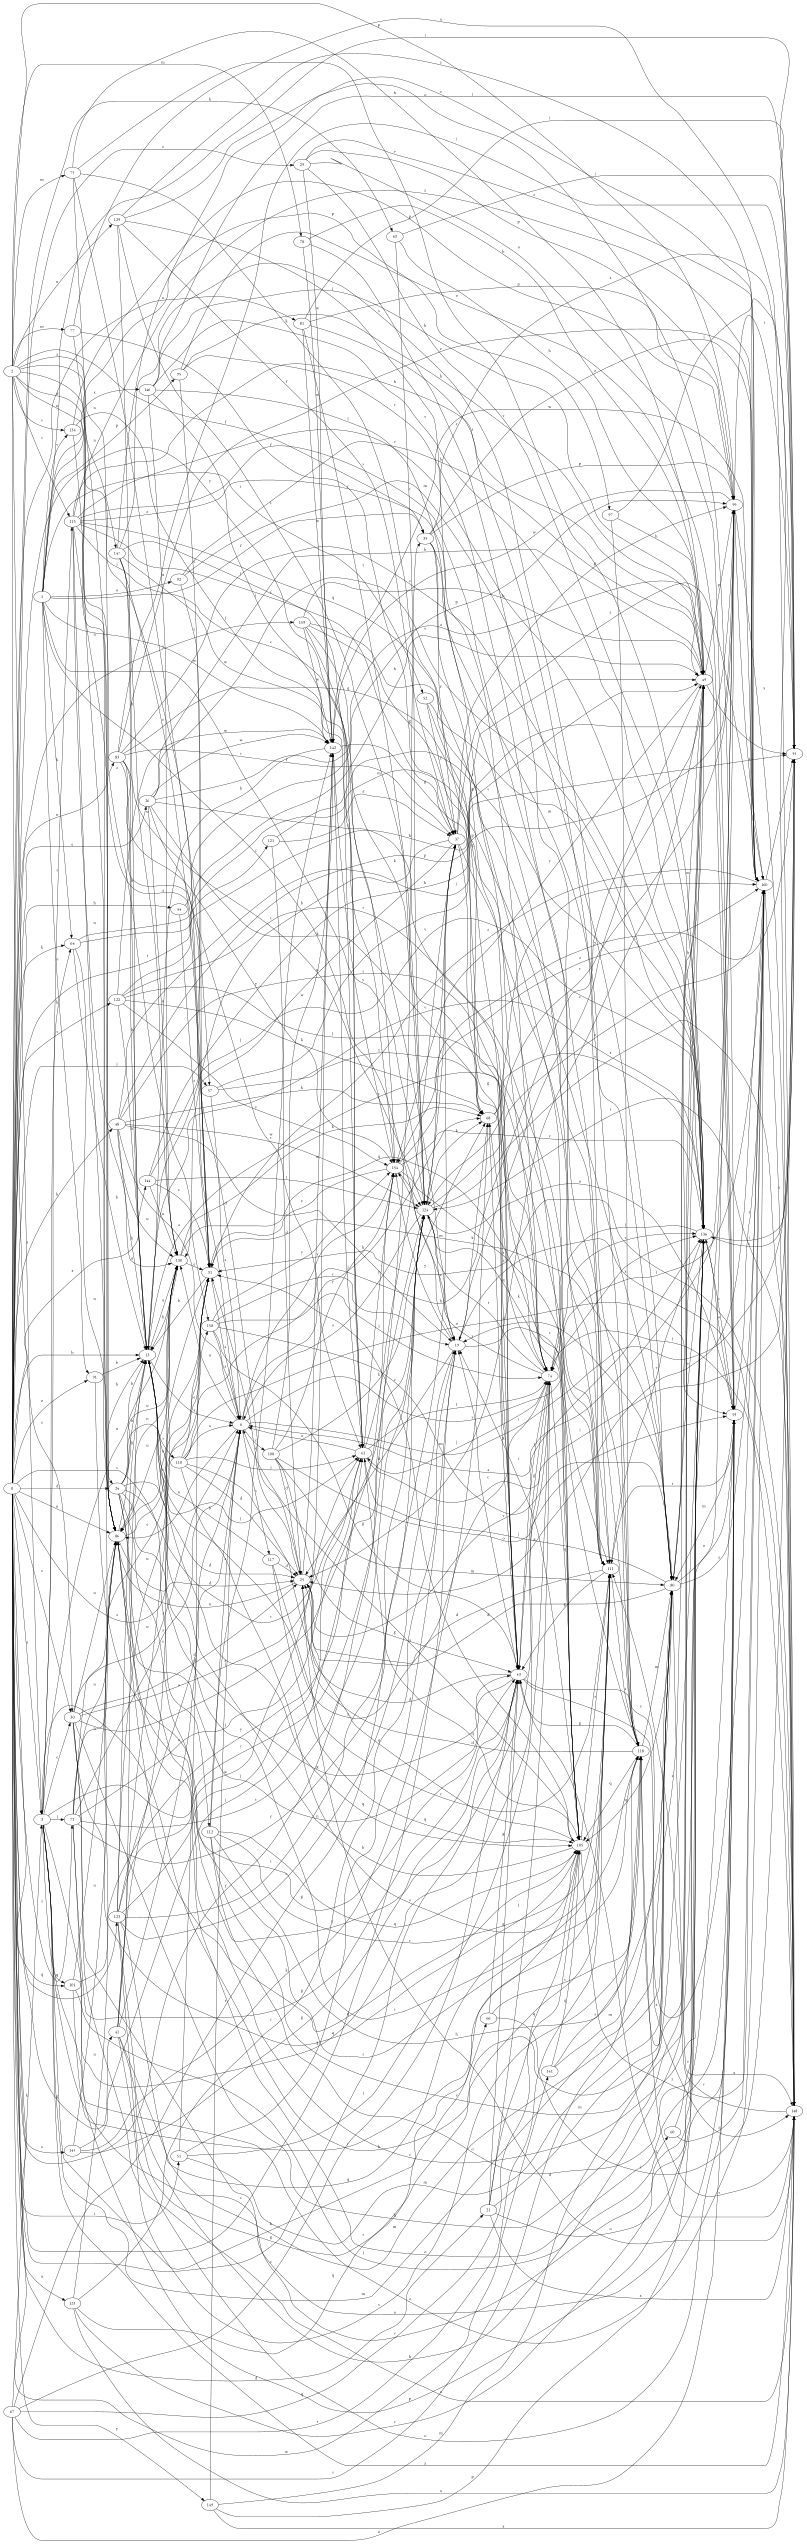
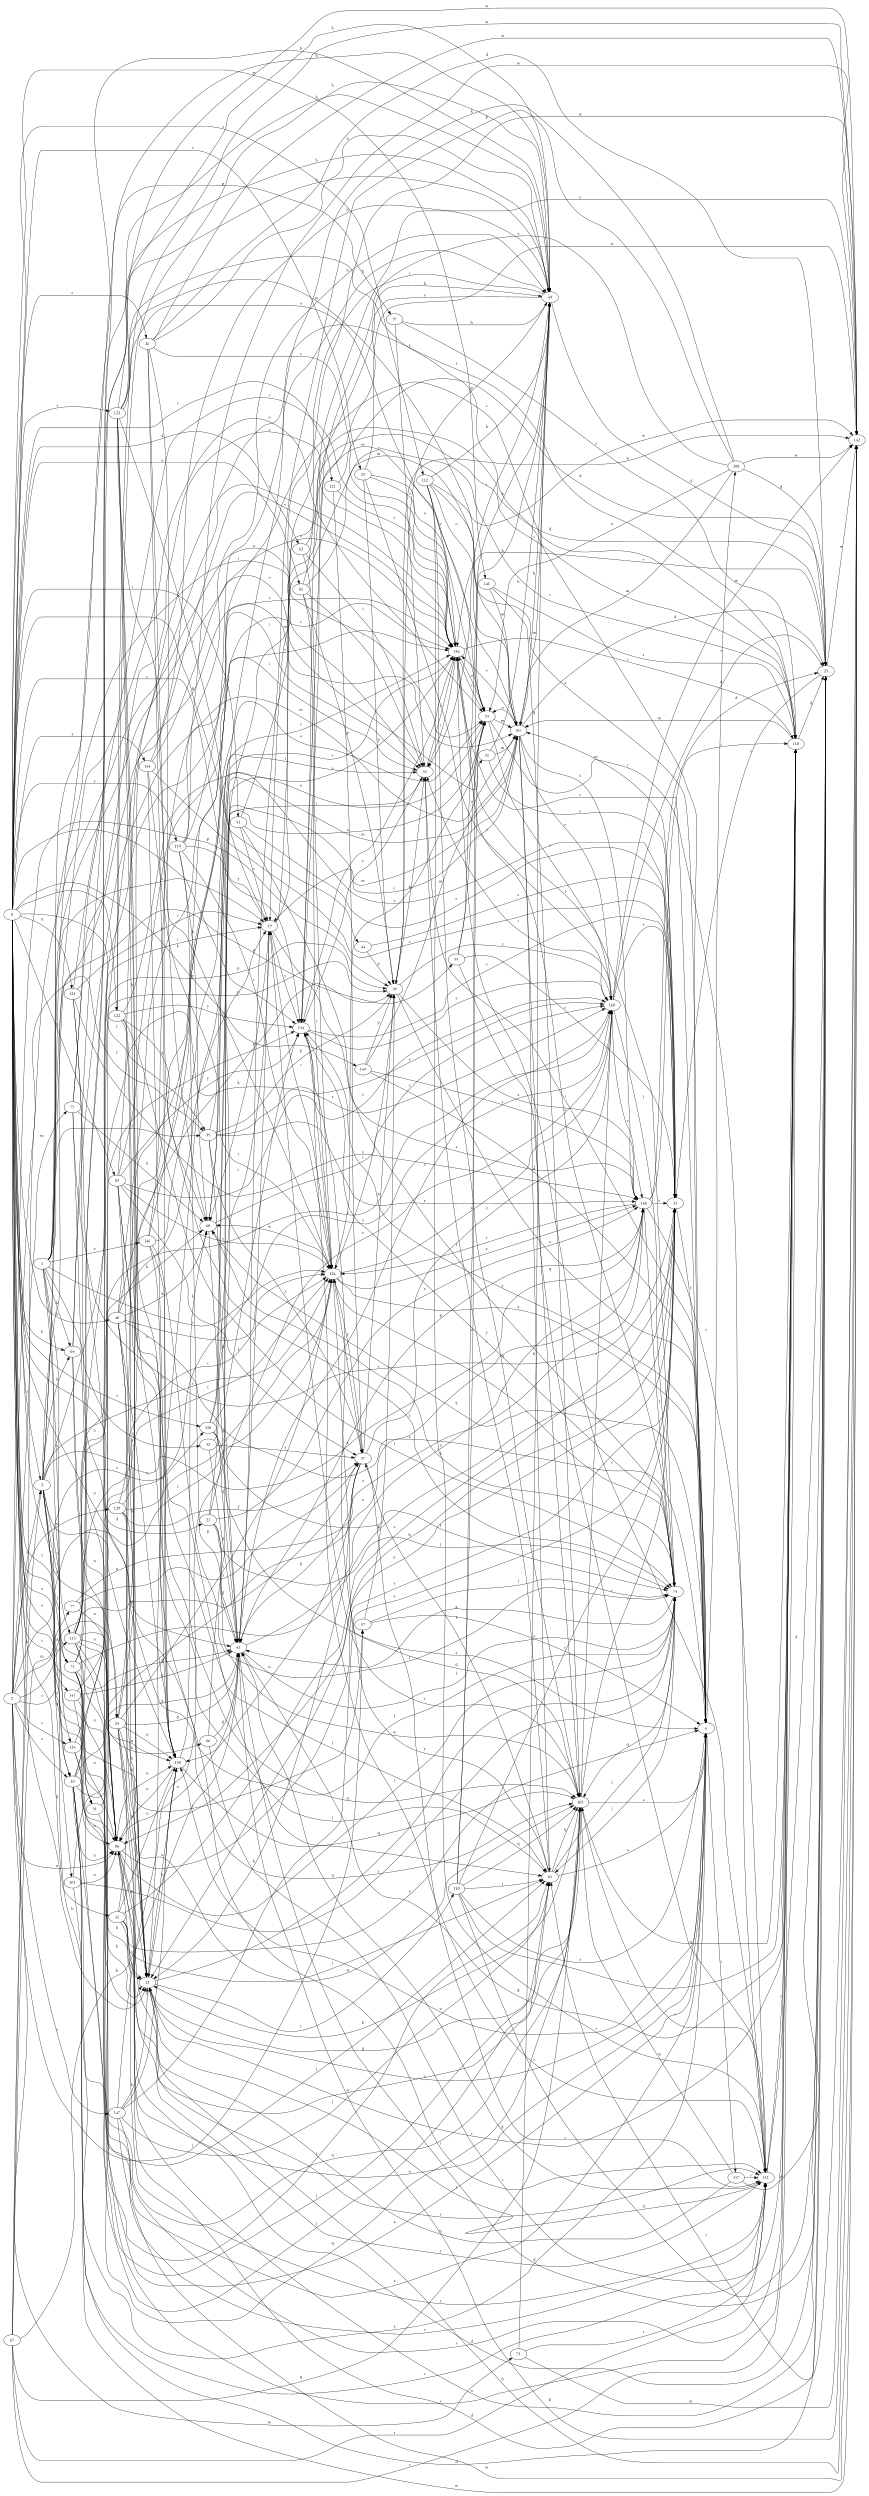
edge "26" -> "93": removed, label "o"
edge "159" -> "124": added, label "t"
edge "130" -> "31": now "122" -> "31"
edge "71" -> "37": removed, label "f"
edge "0" -> "101": removed, label "q"
node "60": removed
